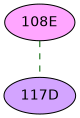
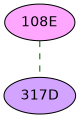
node "117D": label "117D" -> "317D"
